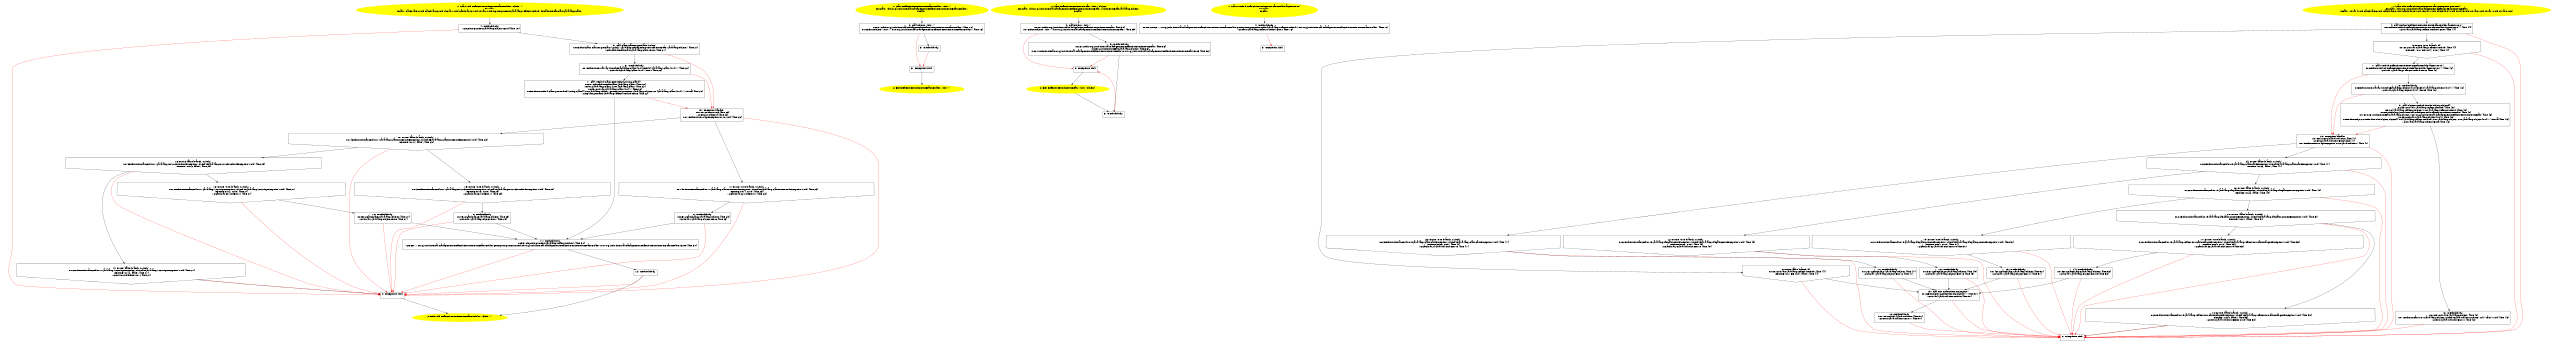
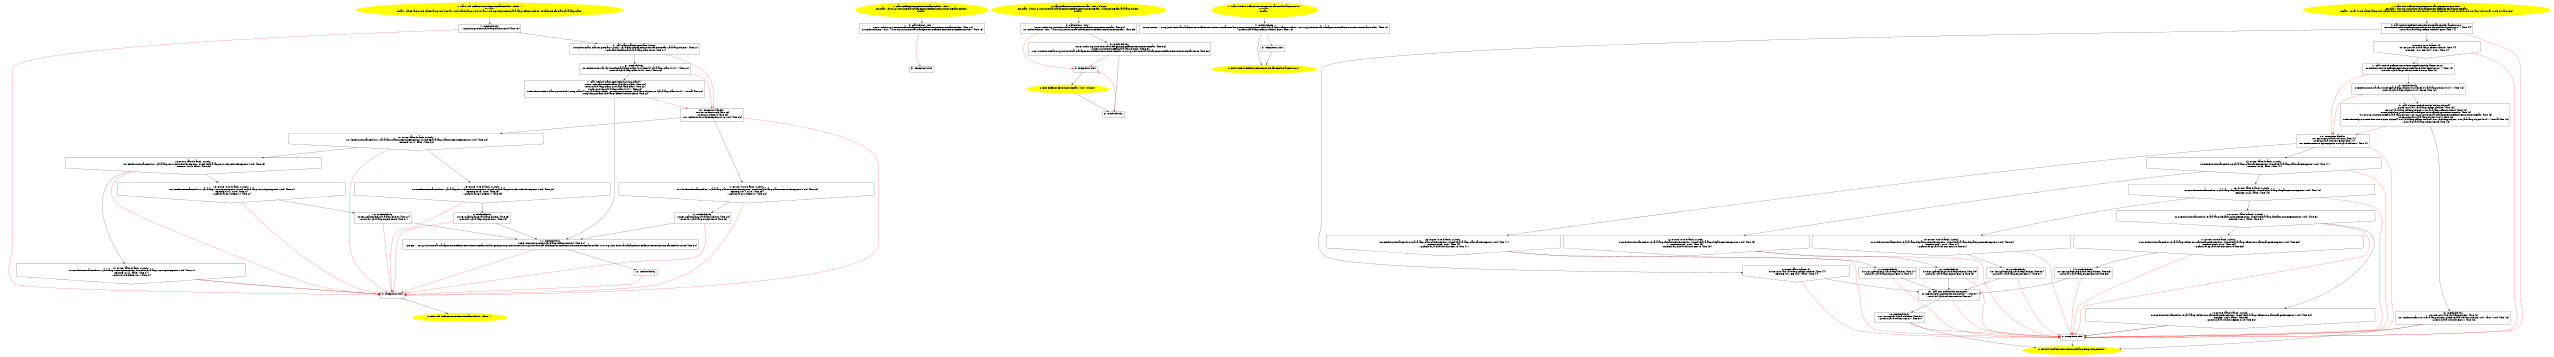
node "5:  method_body": removed
node "2: Exit Method ReflectiveRuntimeMXBean$Holder.access$000()": added
node "2: Exit ReflectiveRuntimeMXBean$Holder.<init>()": removed
edge "12:  method_body" -> "2: Exit void ReflectiveRuntimeMXBean$Holder.<clinit>()": removed
node "2: Exit List ReflectiveRuntimeMXBean.getInputArguments()": added
